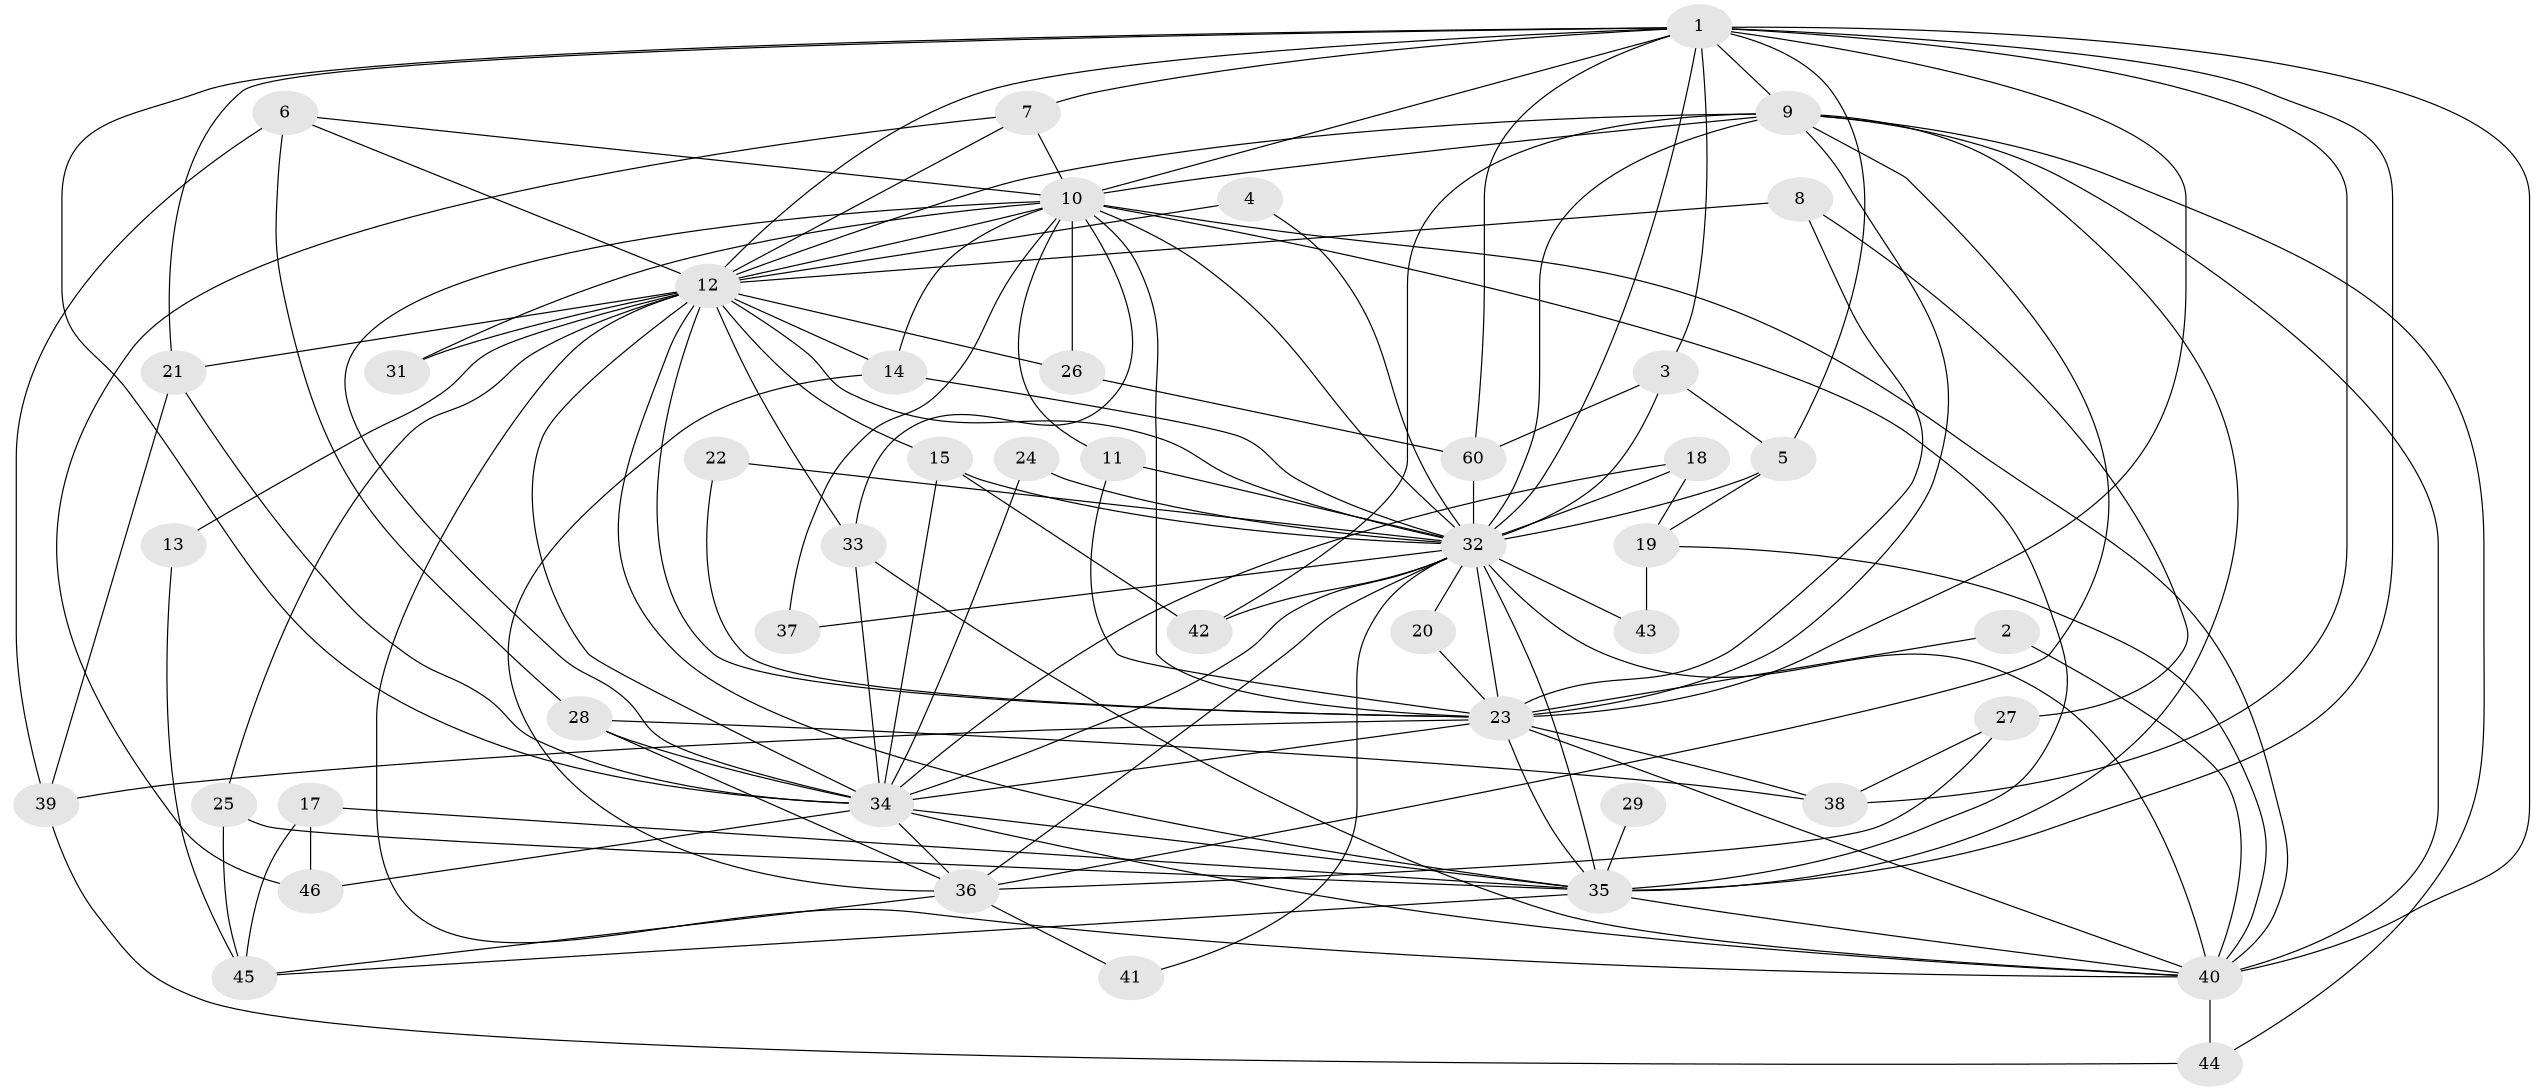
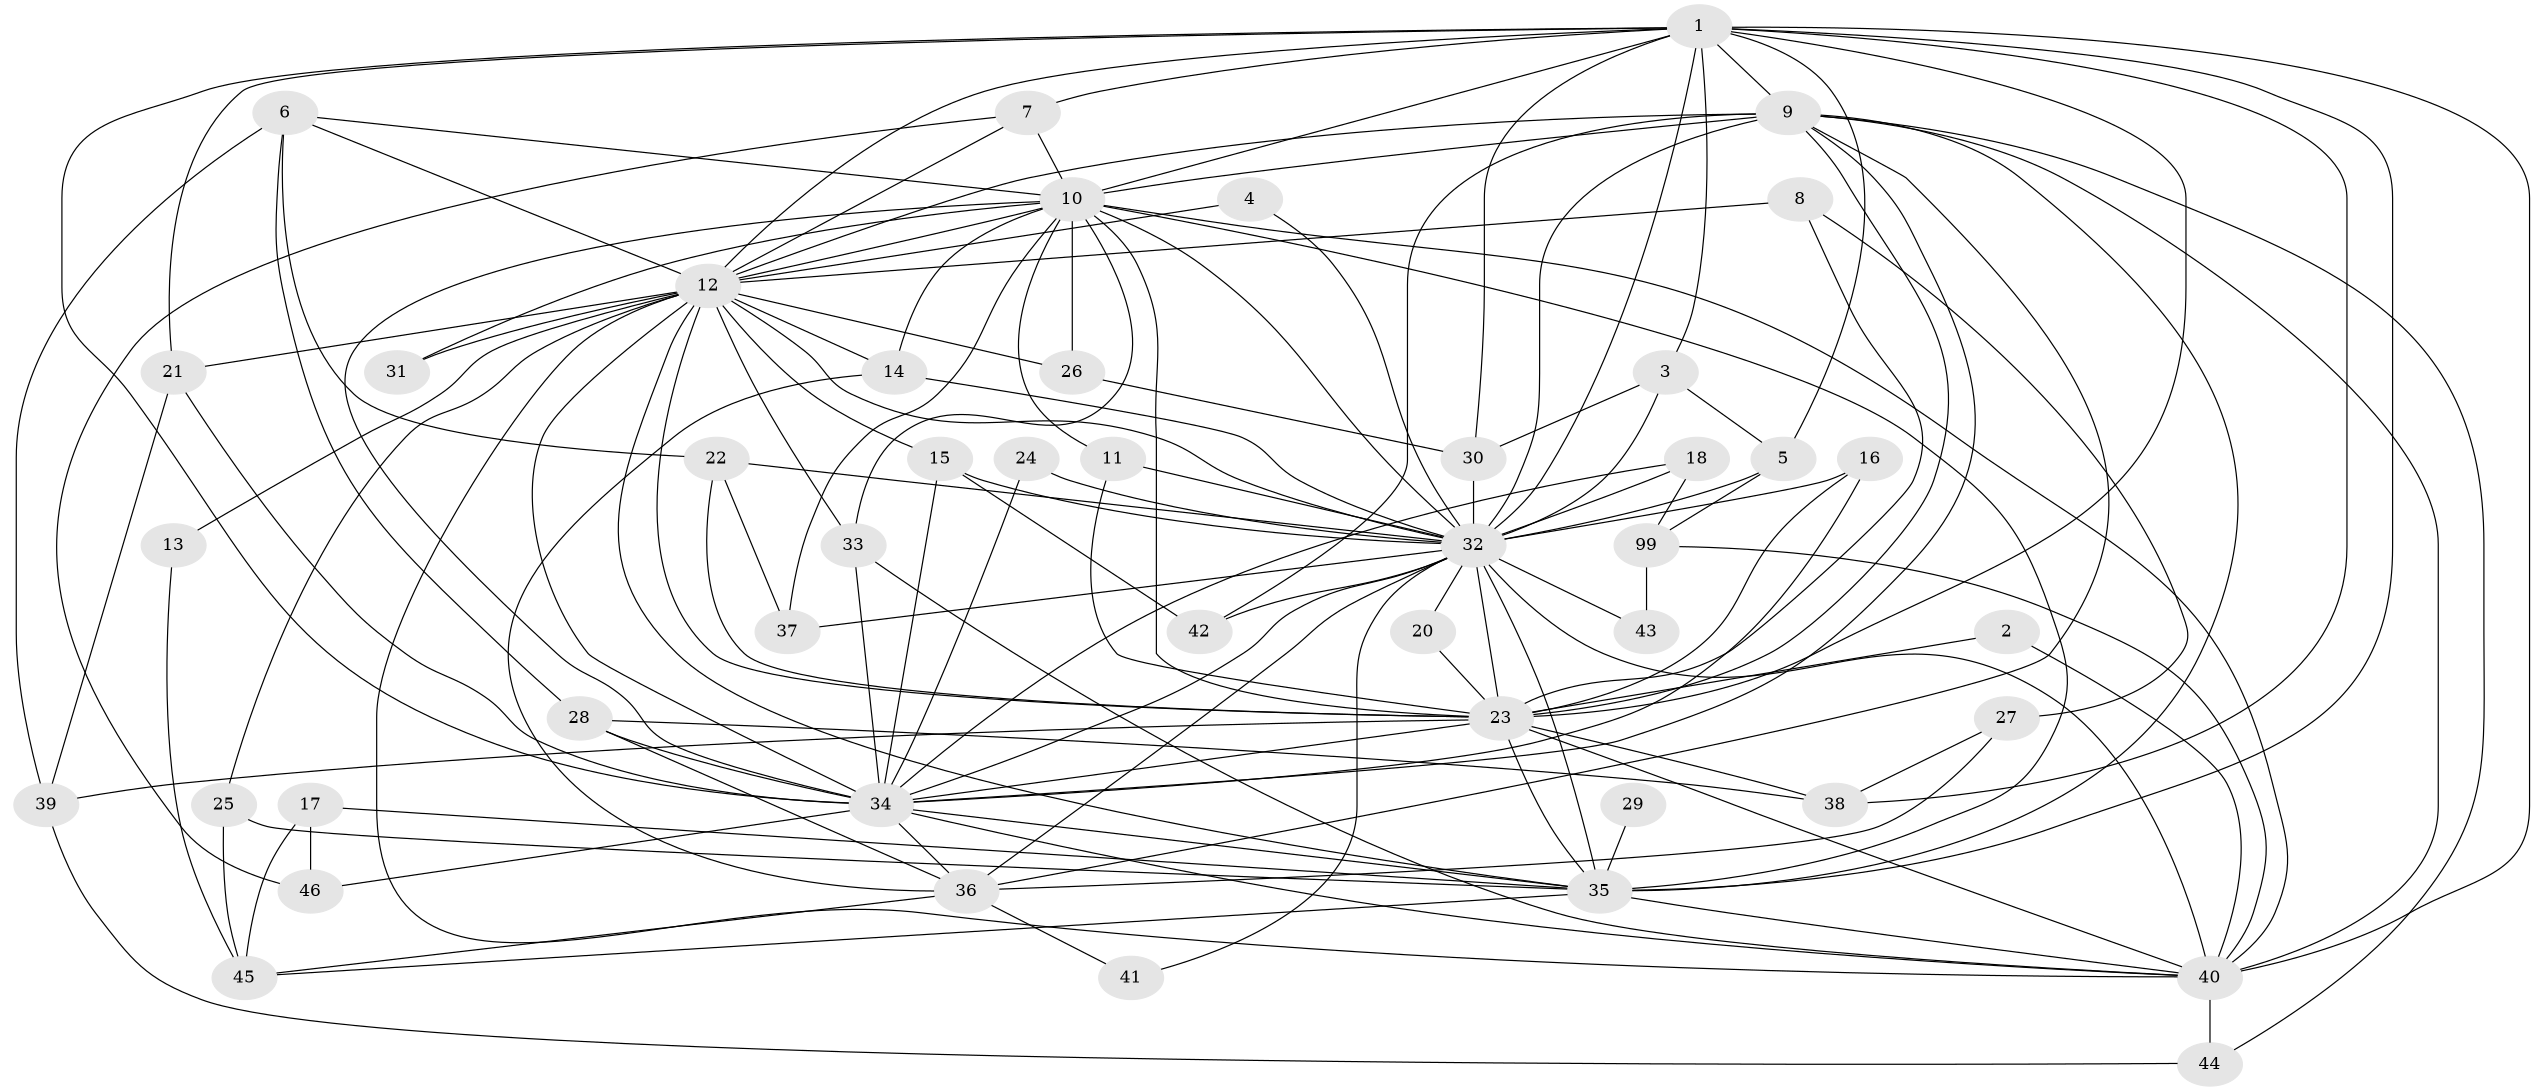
edge "6" -- "22": added
node "60": label "60" -> "30"
node "16": added
edge "22" -- "37": added
node "19": label "19" -> "99"
edge "9" -- "34": added
